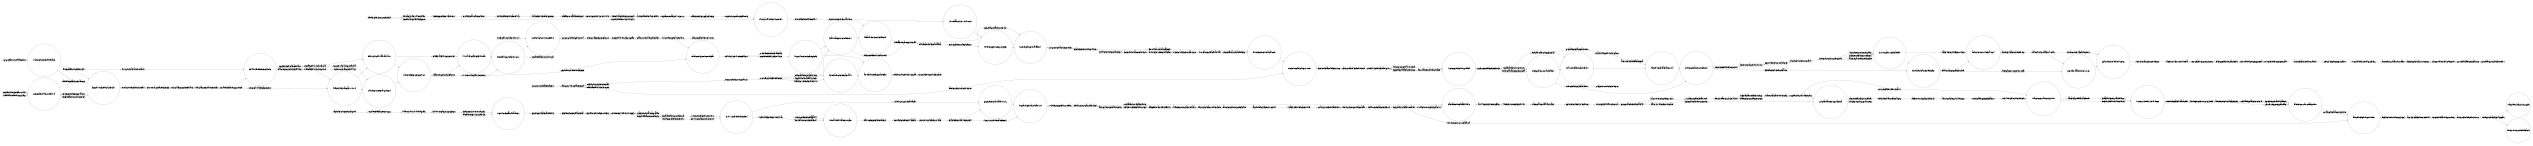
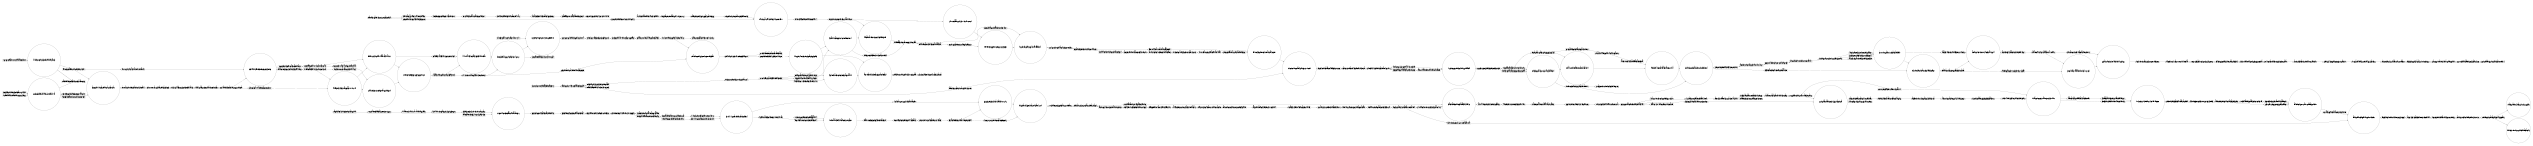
node "198e9ece970b4ba85df69b0d3c35763c13b683d9": removed
